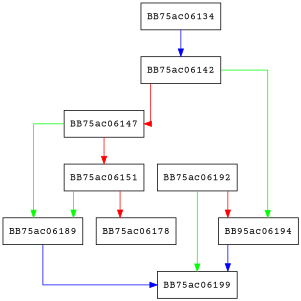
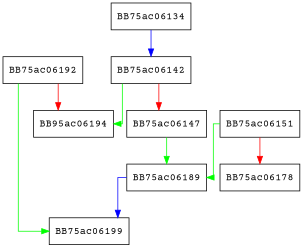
edge "BB75ac06147" -> "BB75ac06151": removed
edge "BB95ac06194" -> "BB75ac06199": removed
